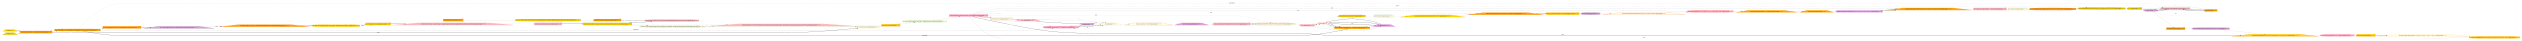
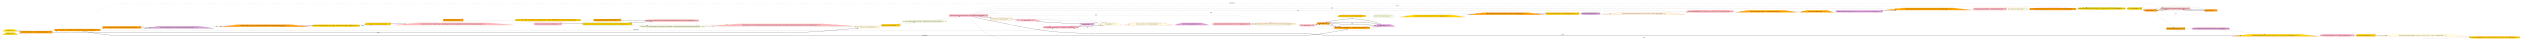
node "i < 2@@@58@@@['1', '1', '0']": fillcolor plum -> orange
node "i < 2@@@31@@@['1', '1', '0']": fillcolor lightyellow -> orange
